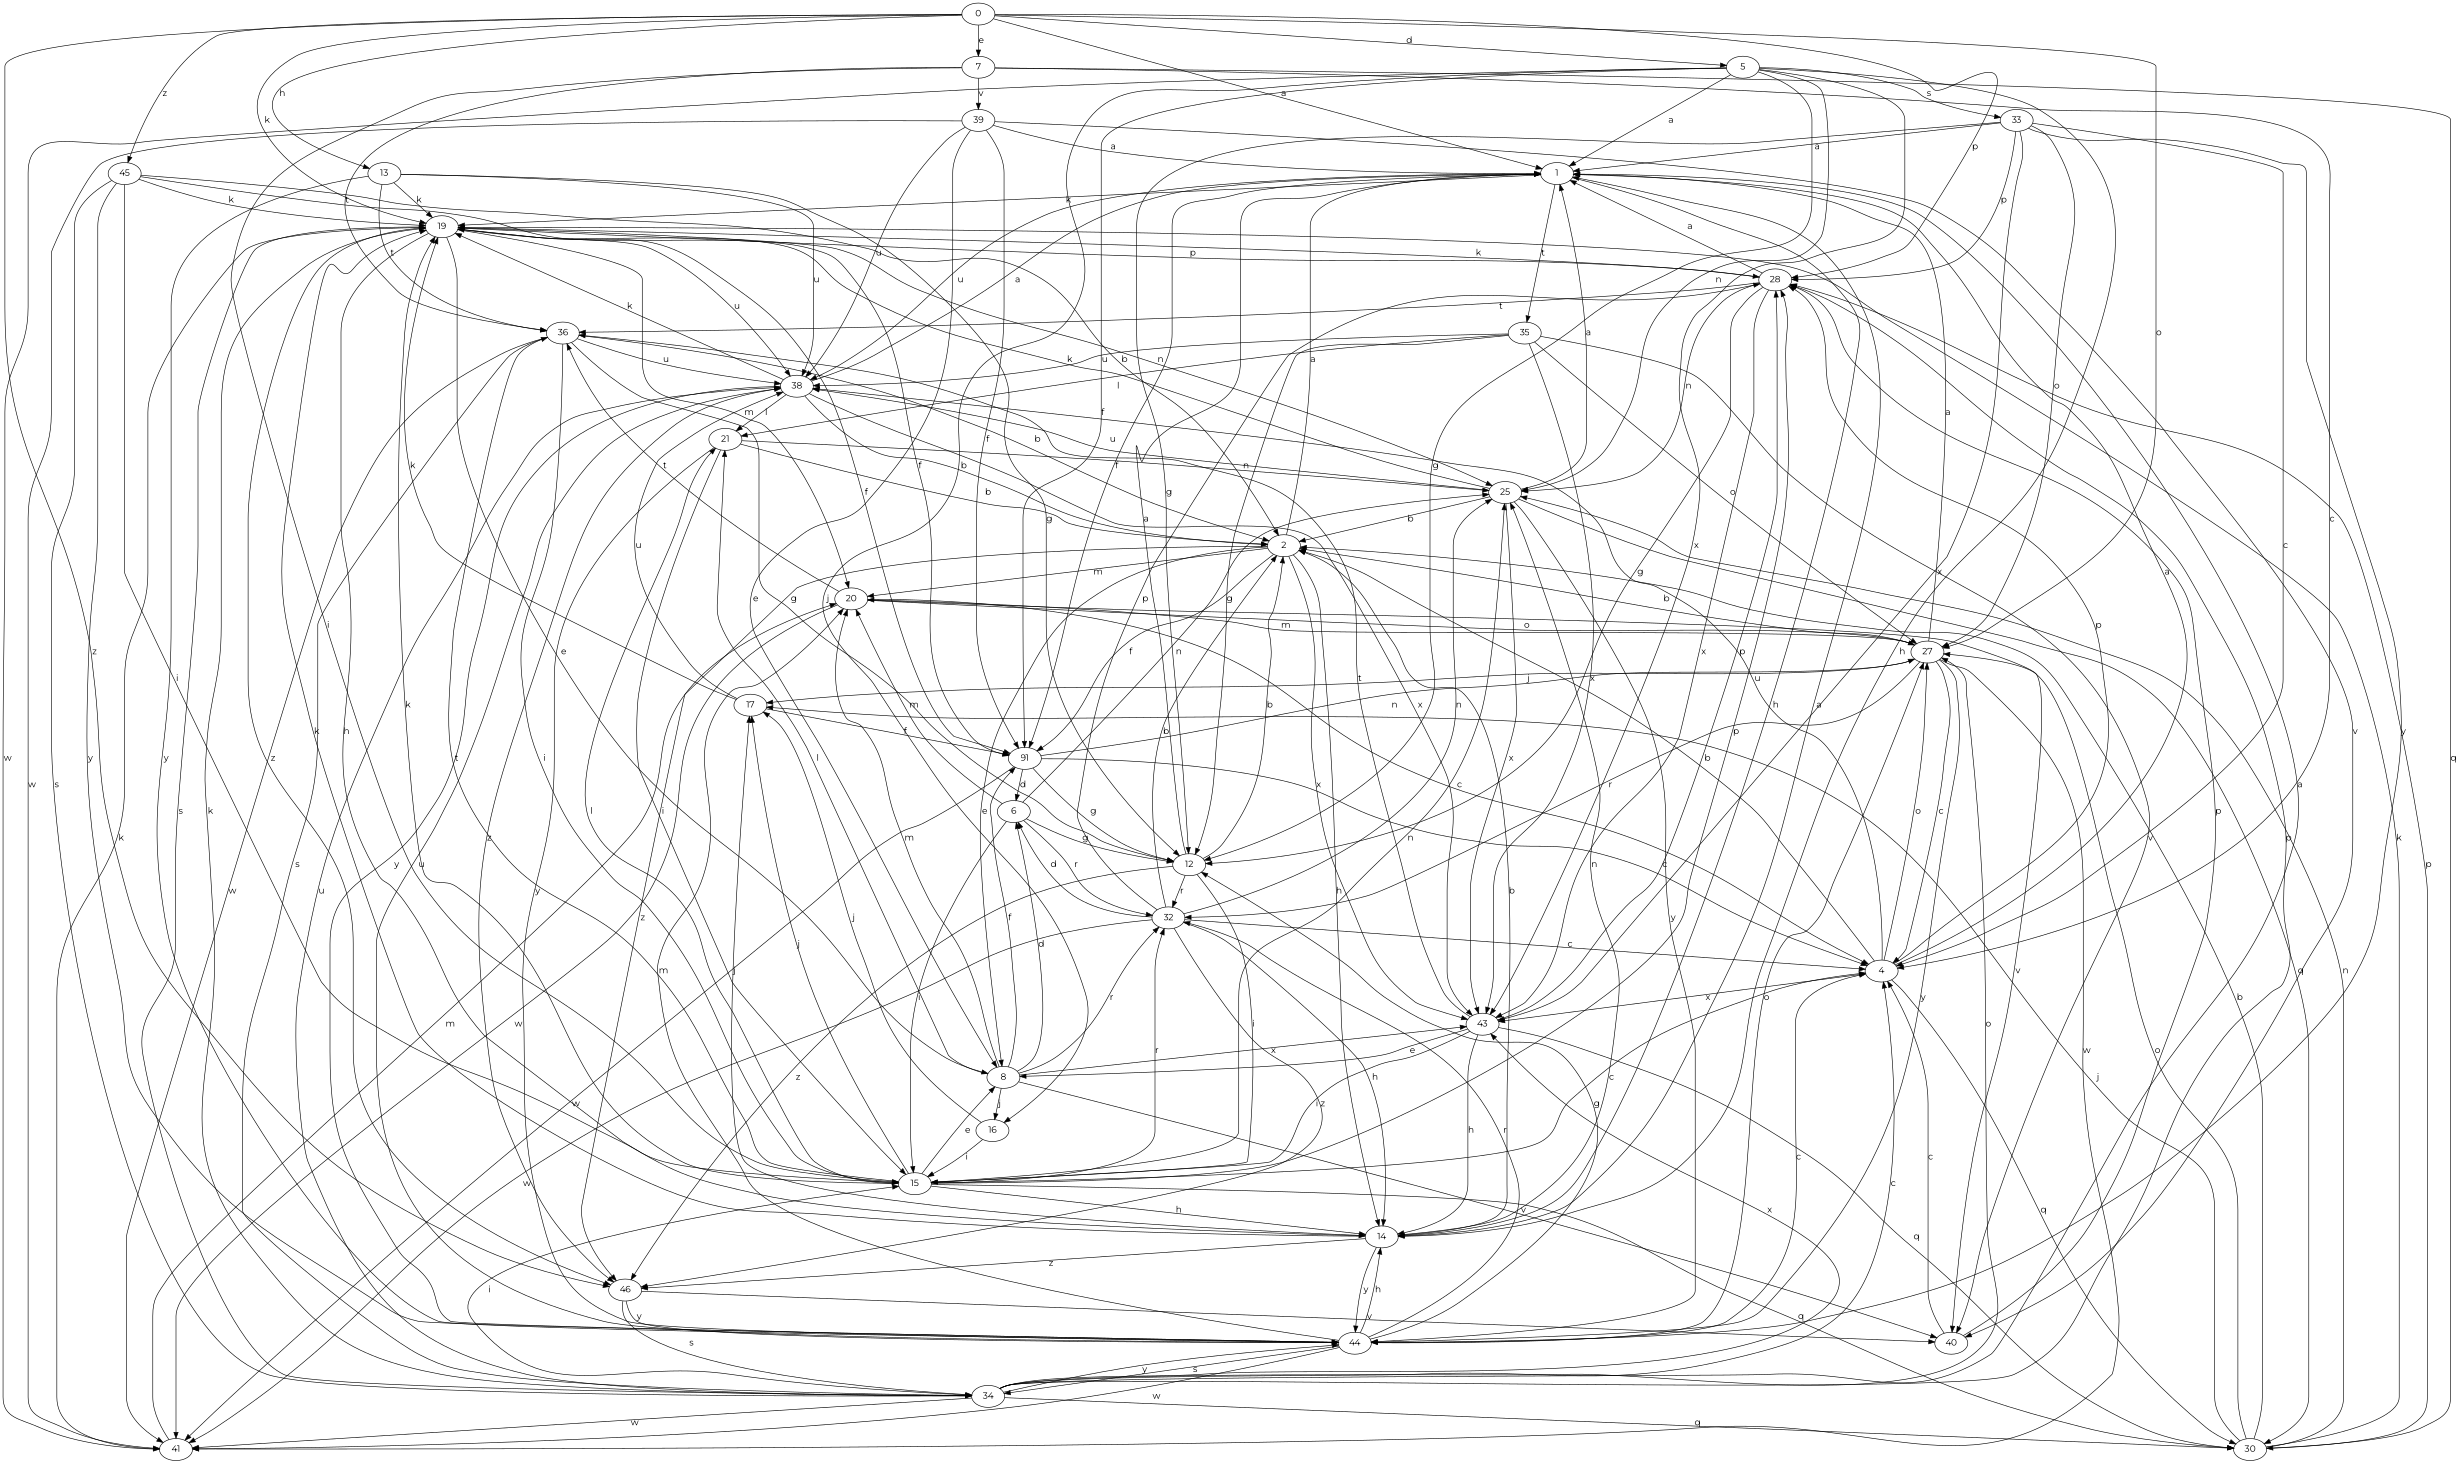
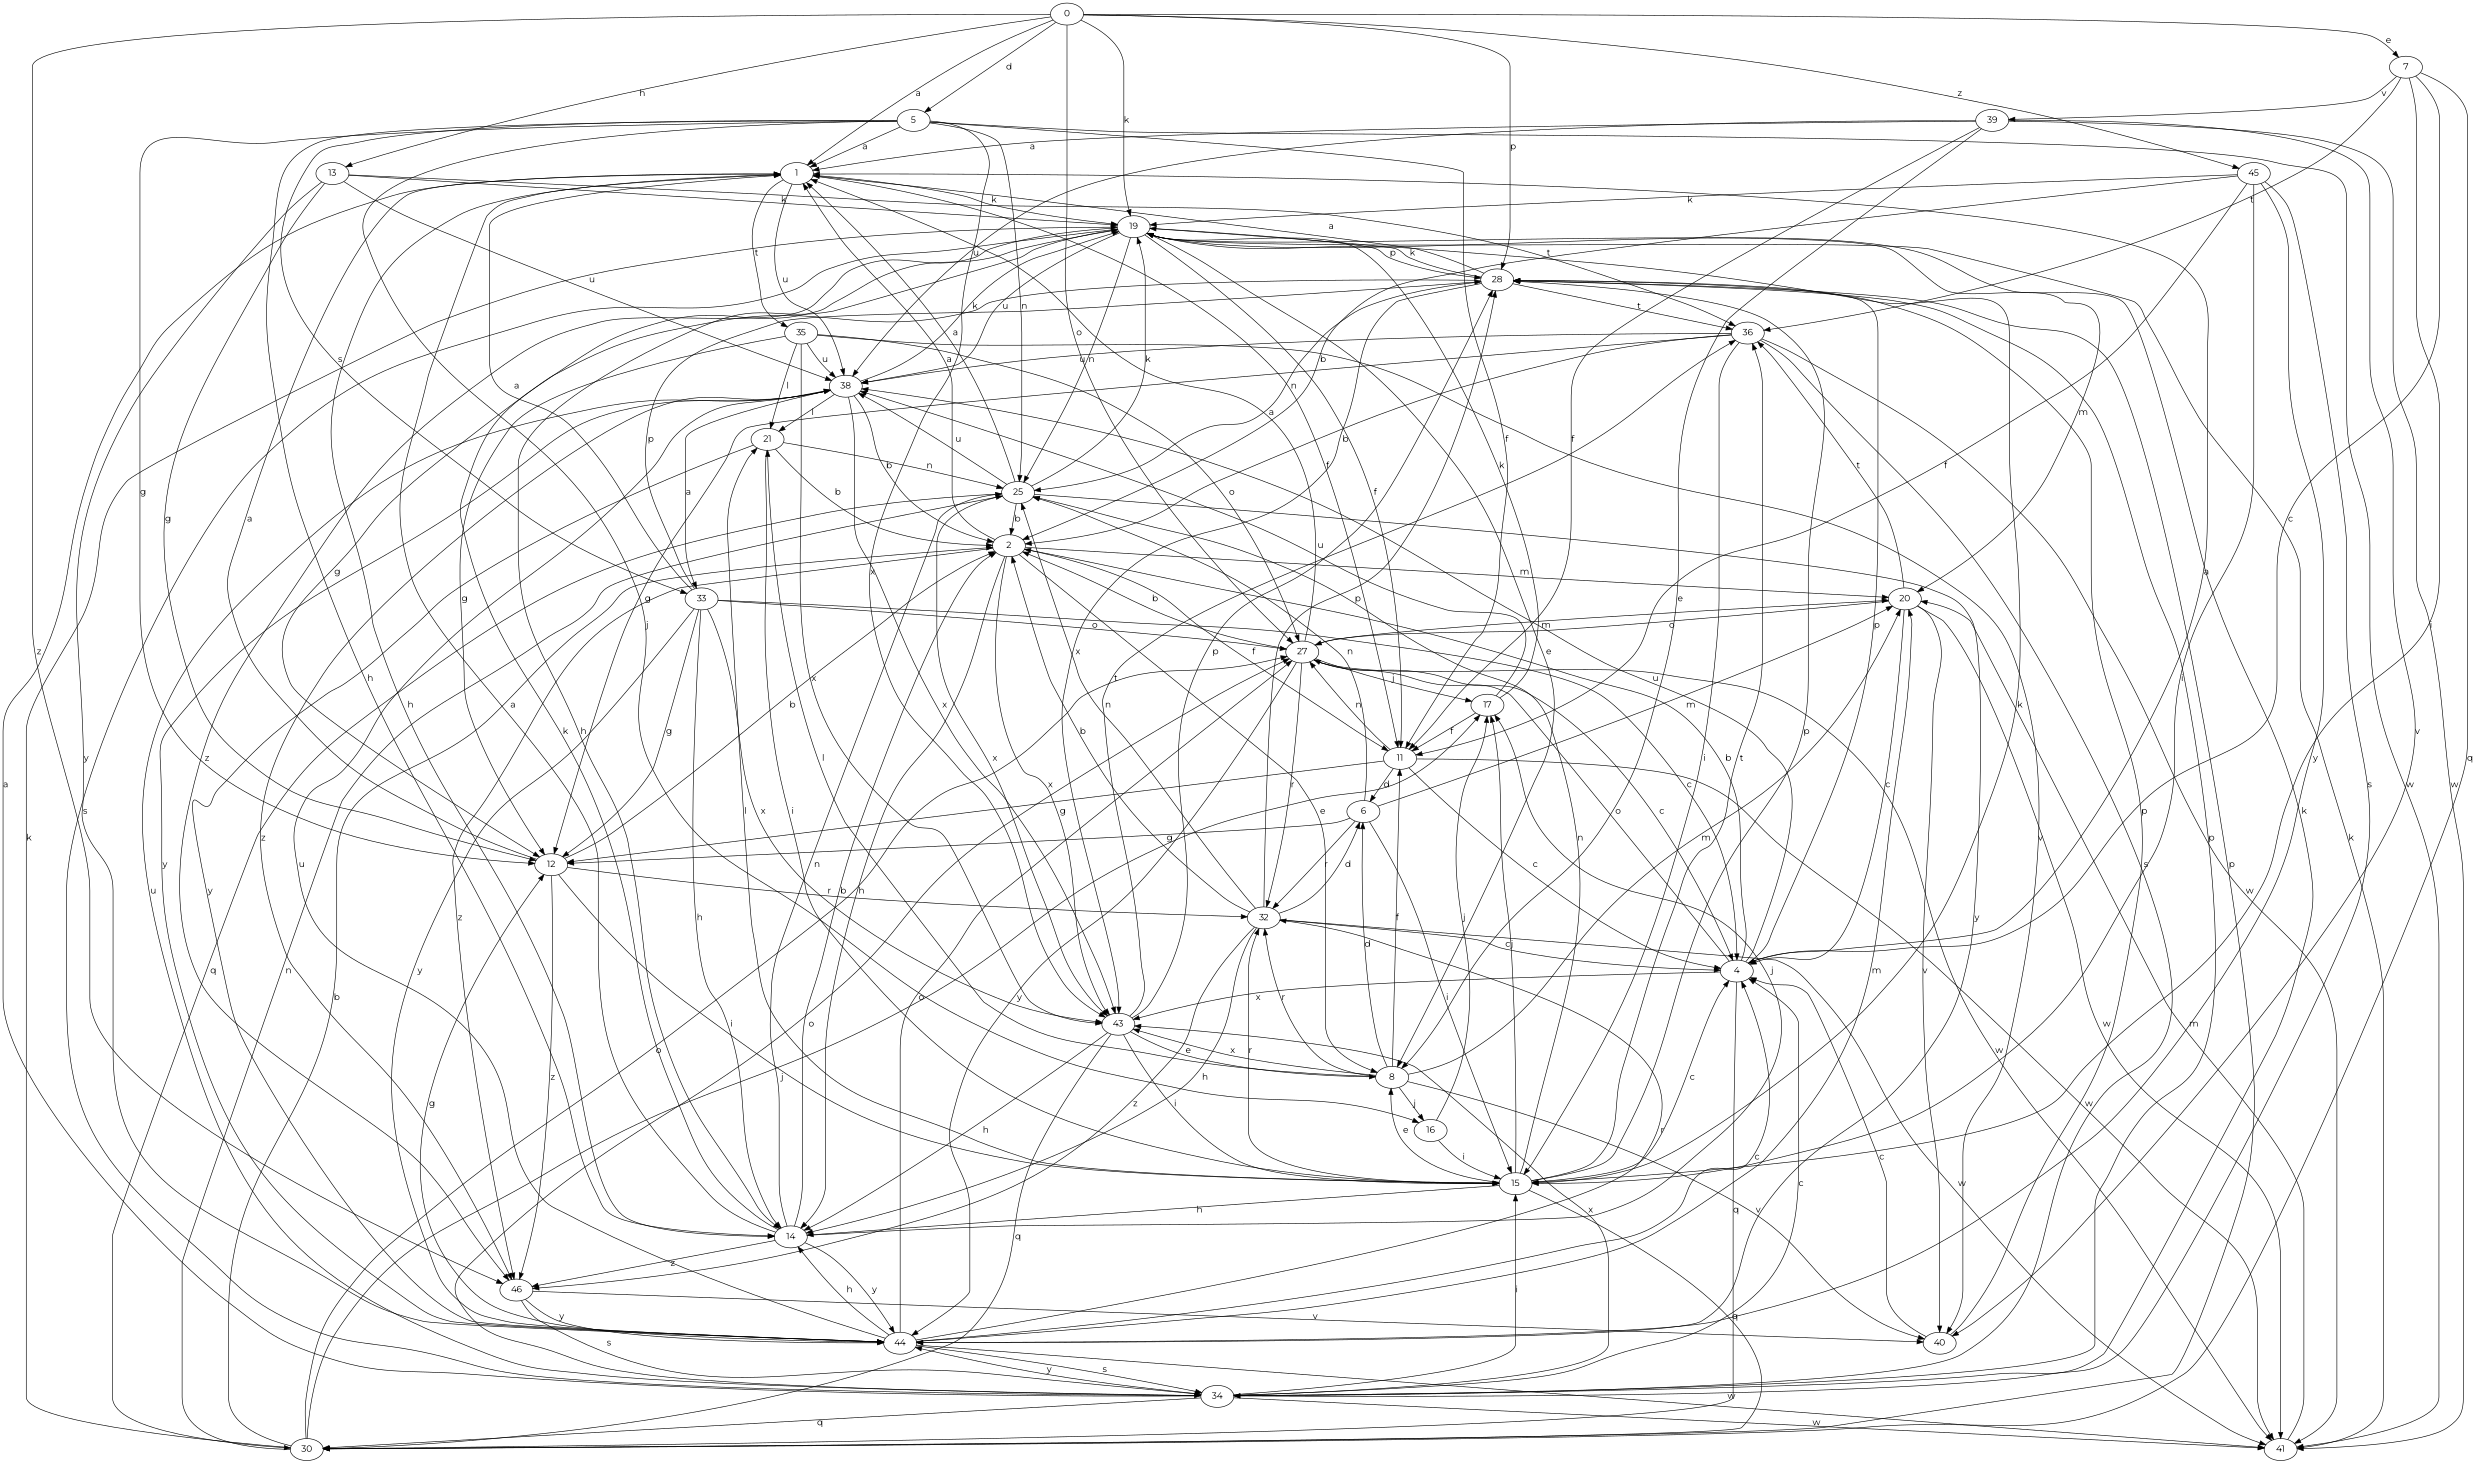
edge "38" -> "1": now "38" -> "33"
node "91": label "91" -> "11"
edge "33" -> "14": added, label "h"
